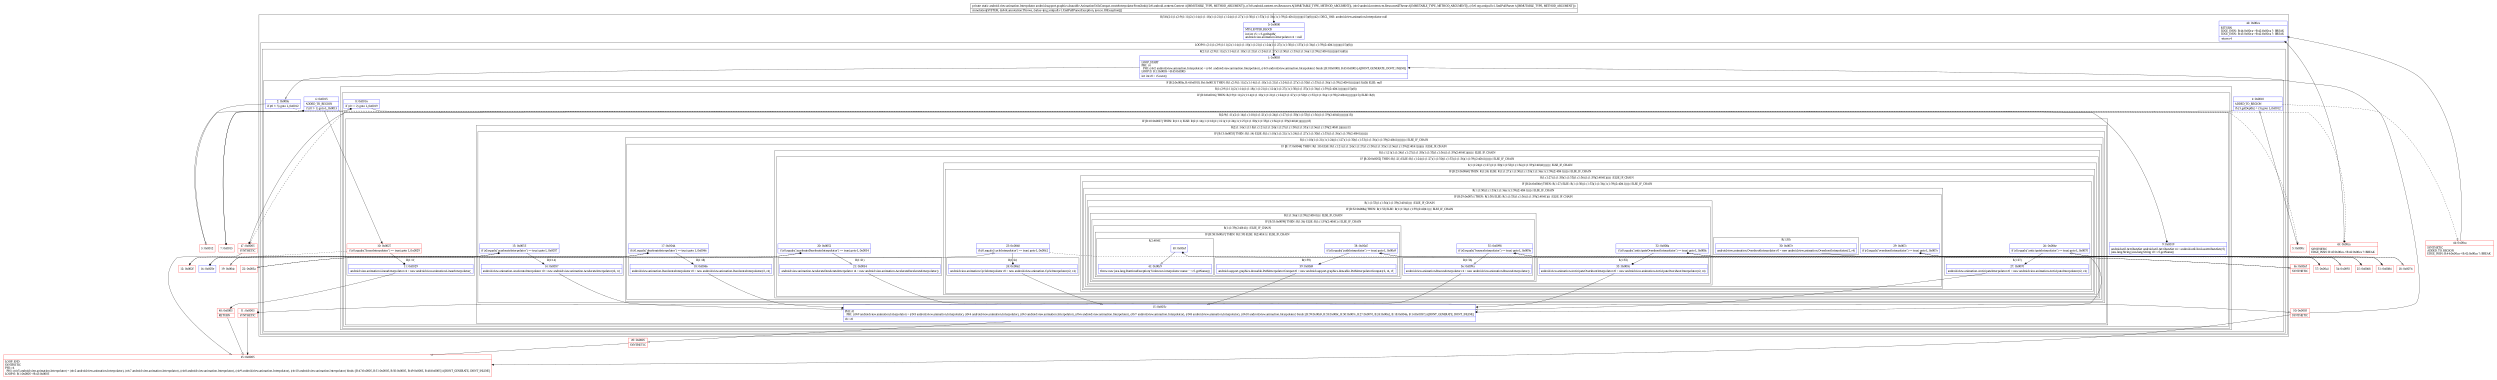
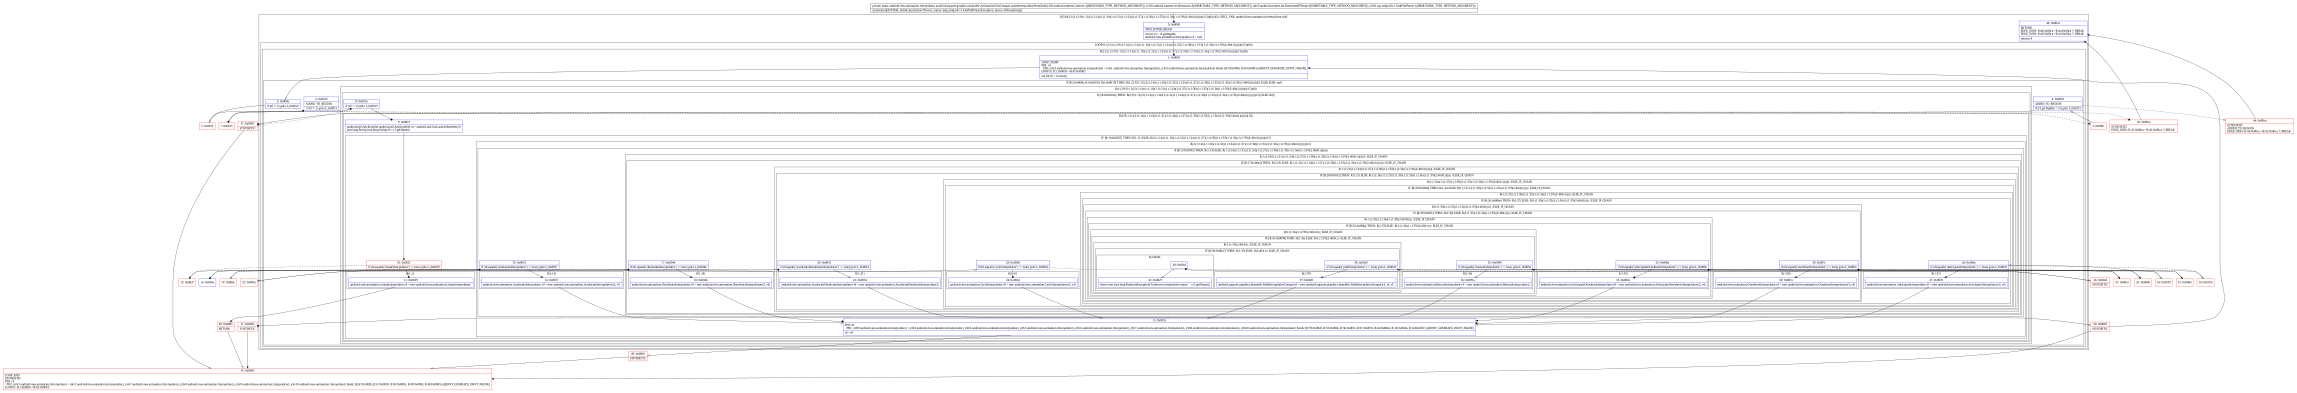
edge "6: 0x0013" -> "10: 0x0027": now "9: 0x0019" -> "10: 0x0027"
edge "29: 0x007c" -> "30: 0x007e": added
